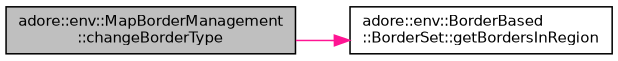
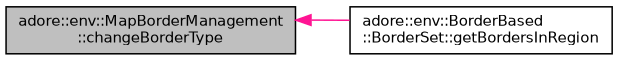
edge "adore::env::MapBorderManagement ::changeBorderType" -> "adore::env::BorderBased ::BorderSet::getBordersInRegion": reversed
